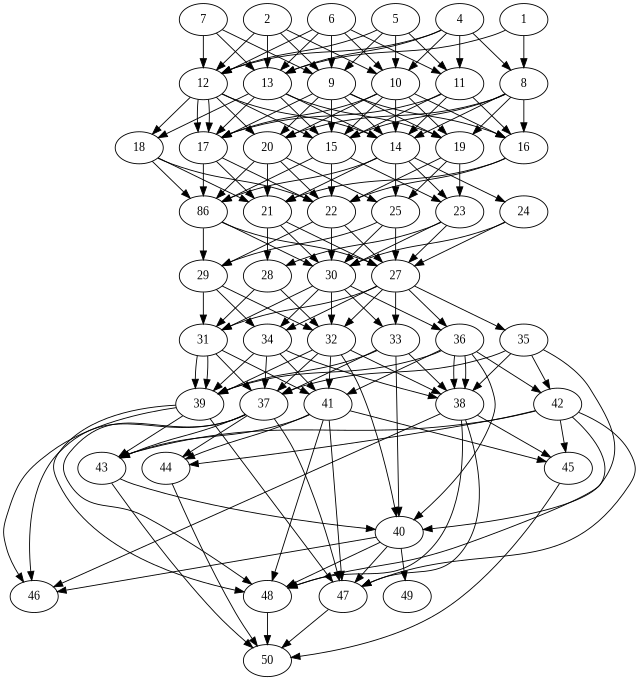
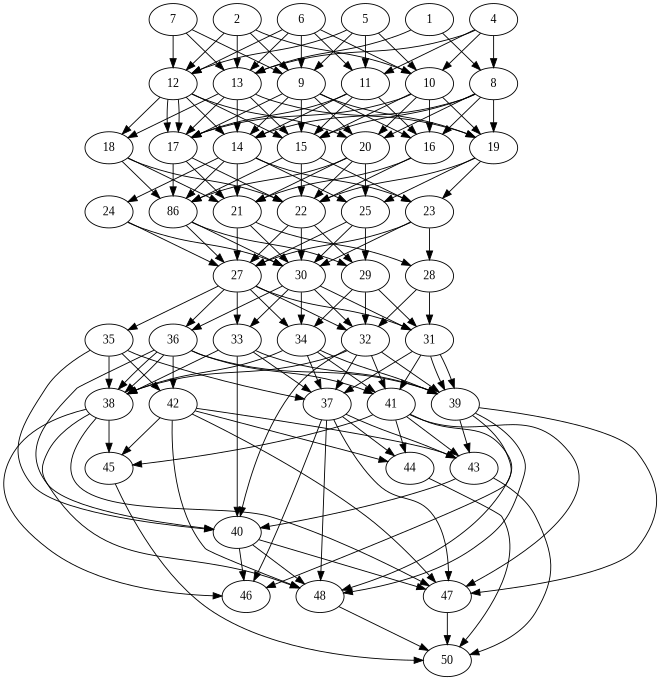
edge "4" -> "12": removed
edge "10" -> "14": removed
node "49": removed
